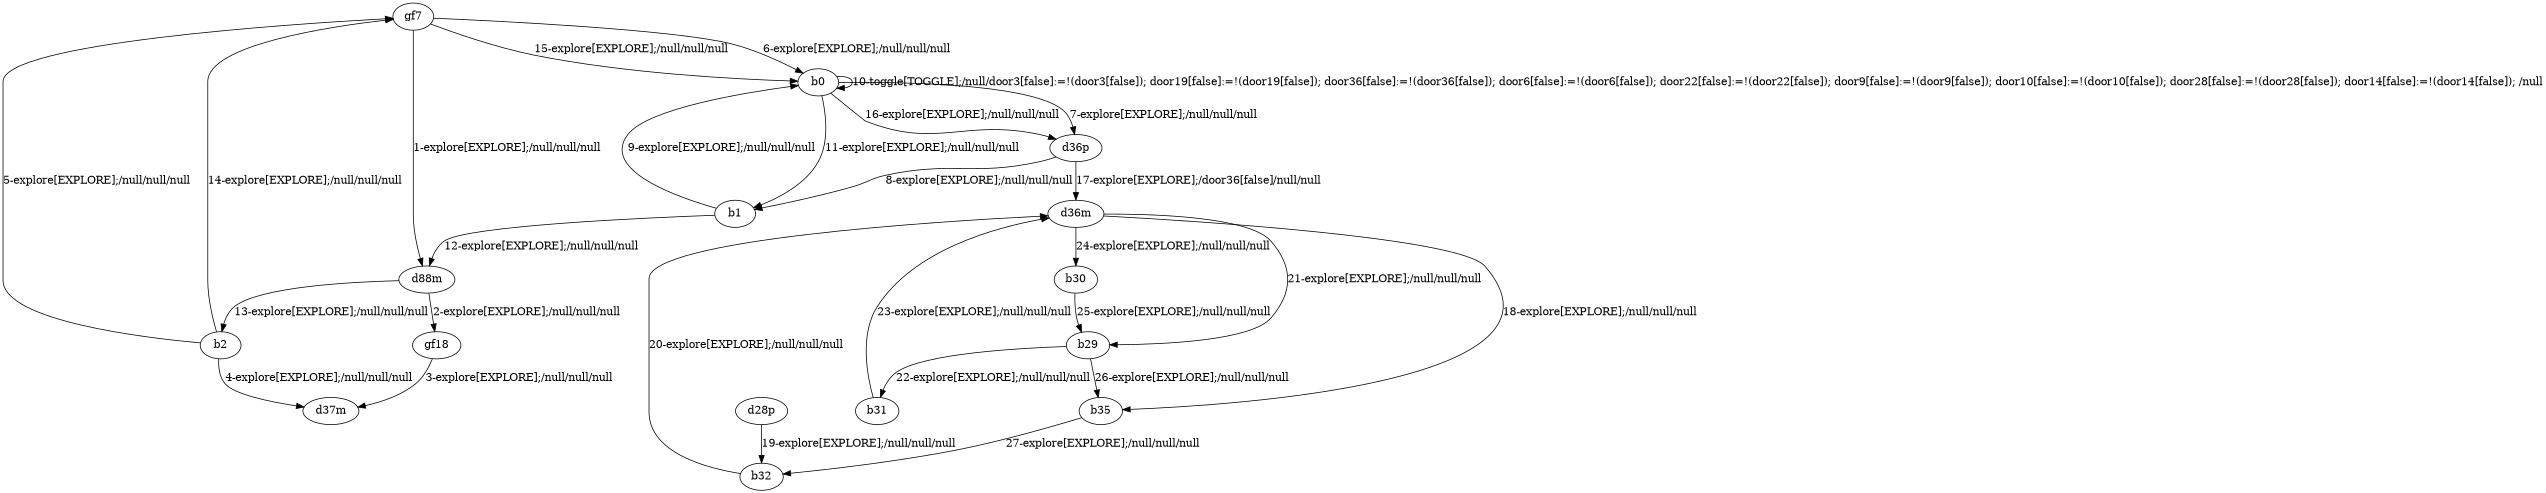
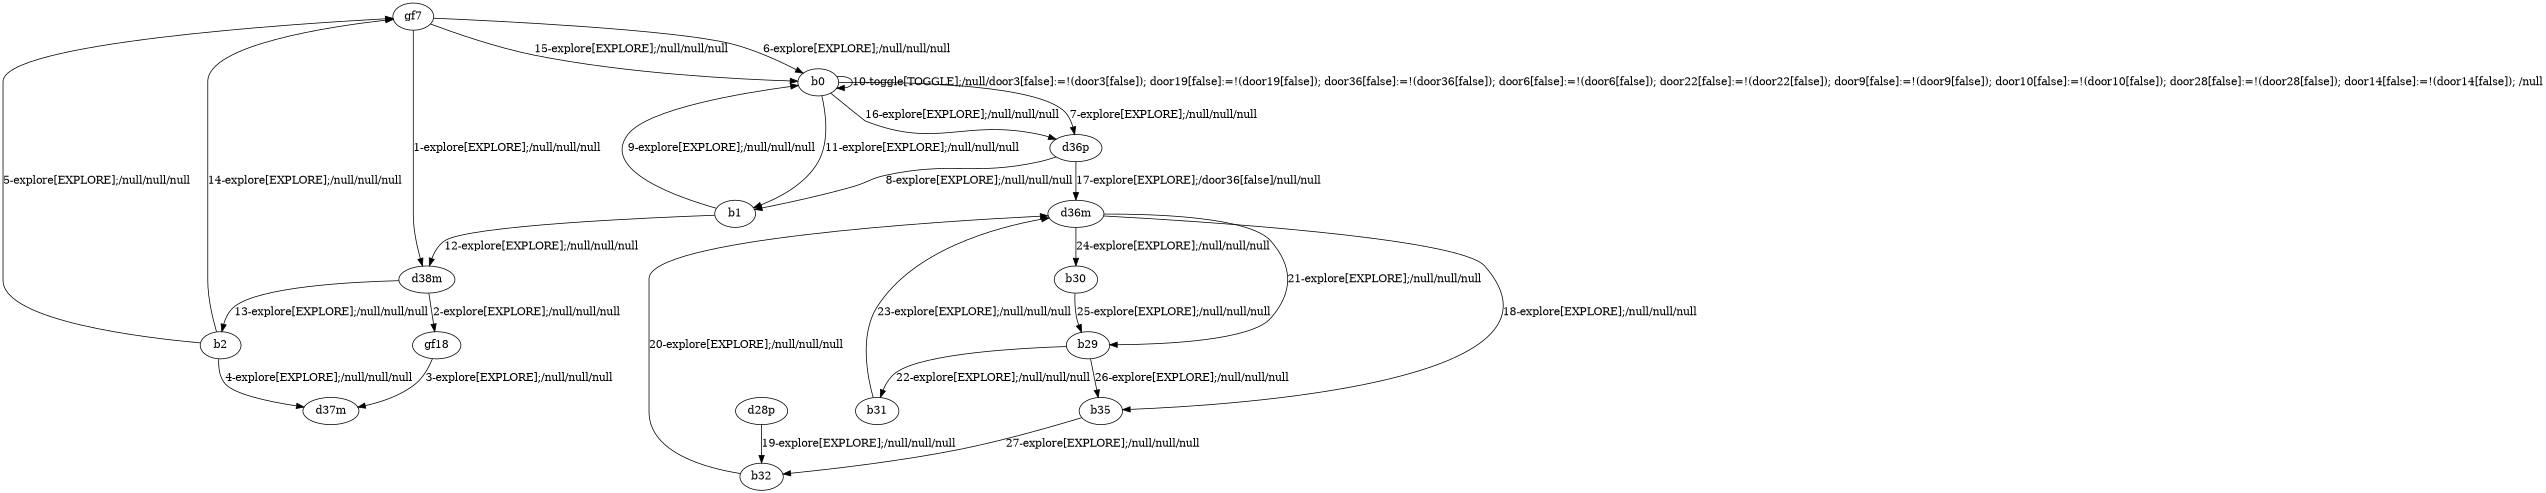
node "d88m": label "d88m" -> "d38m"
